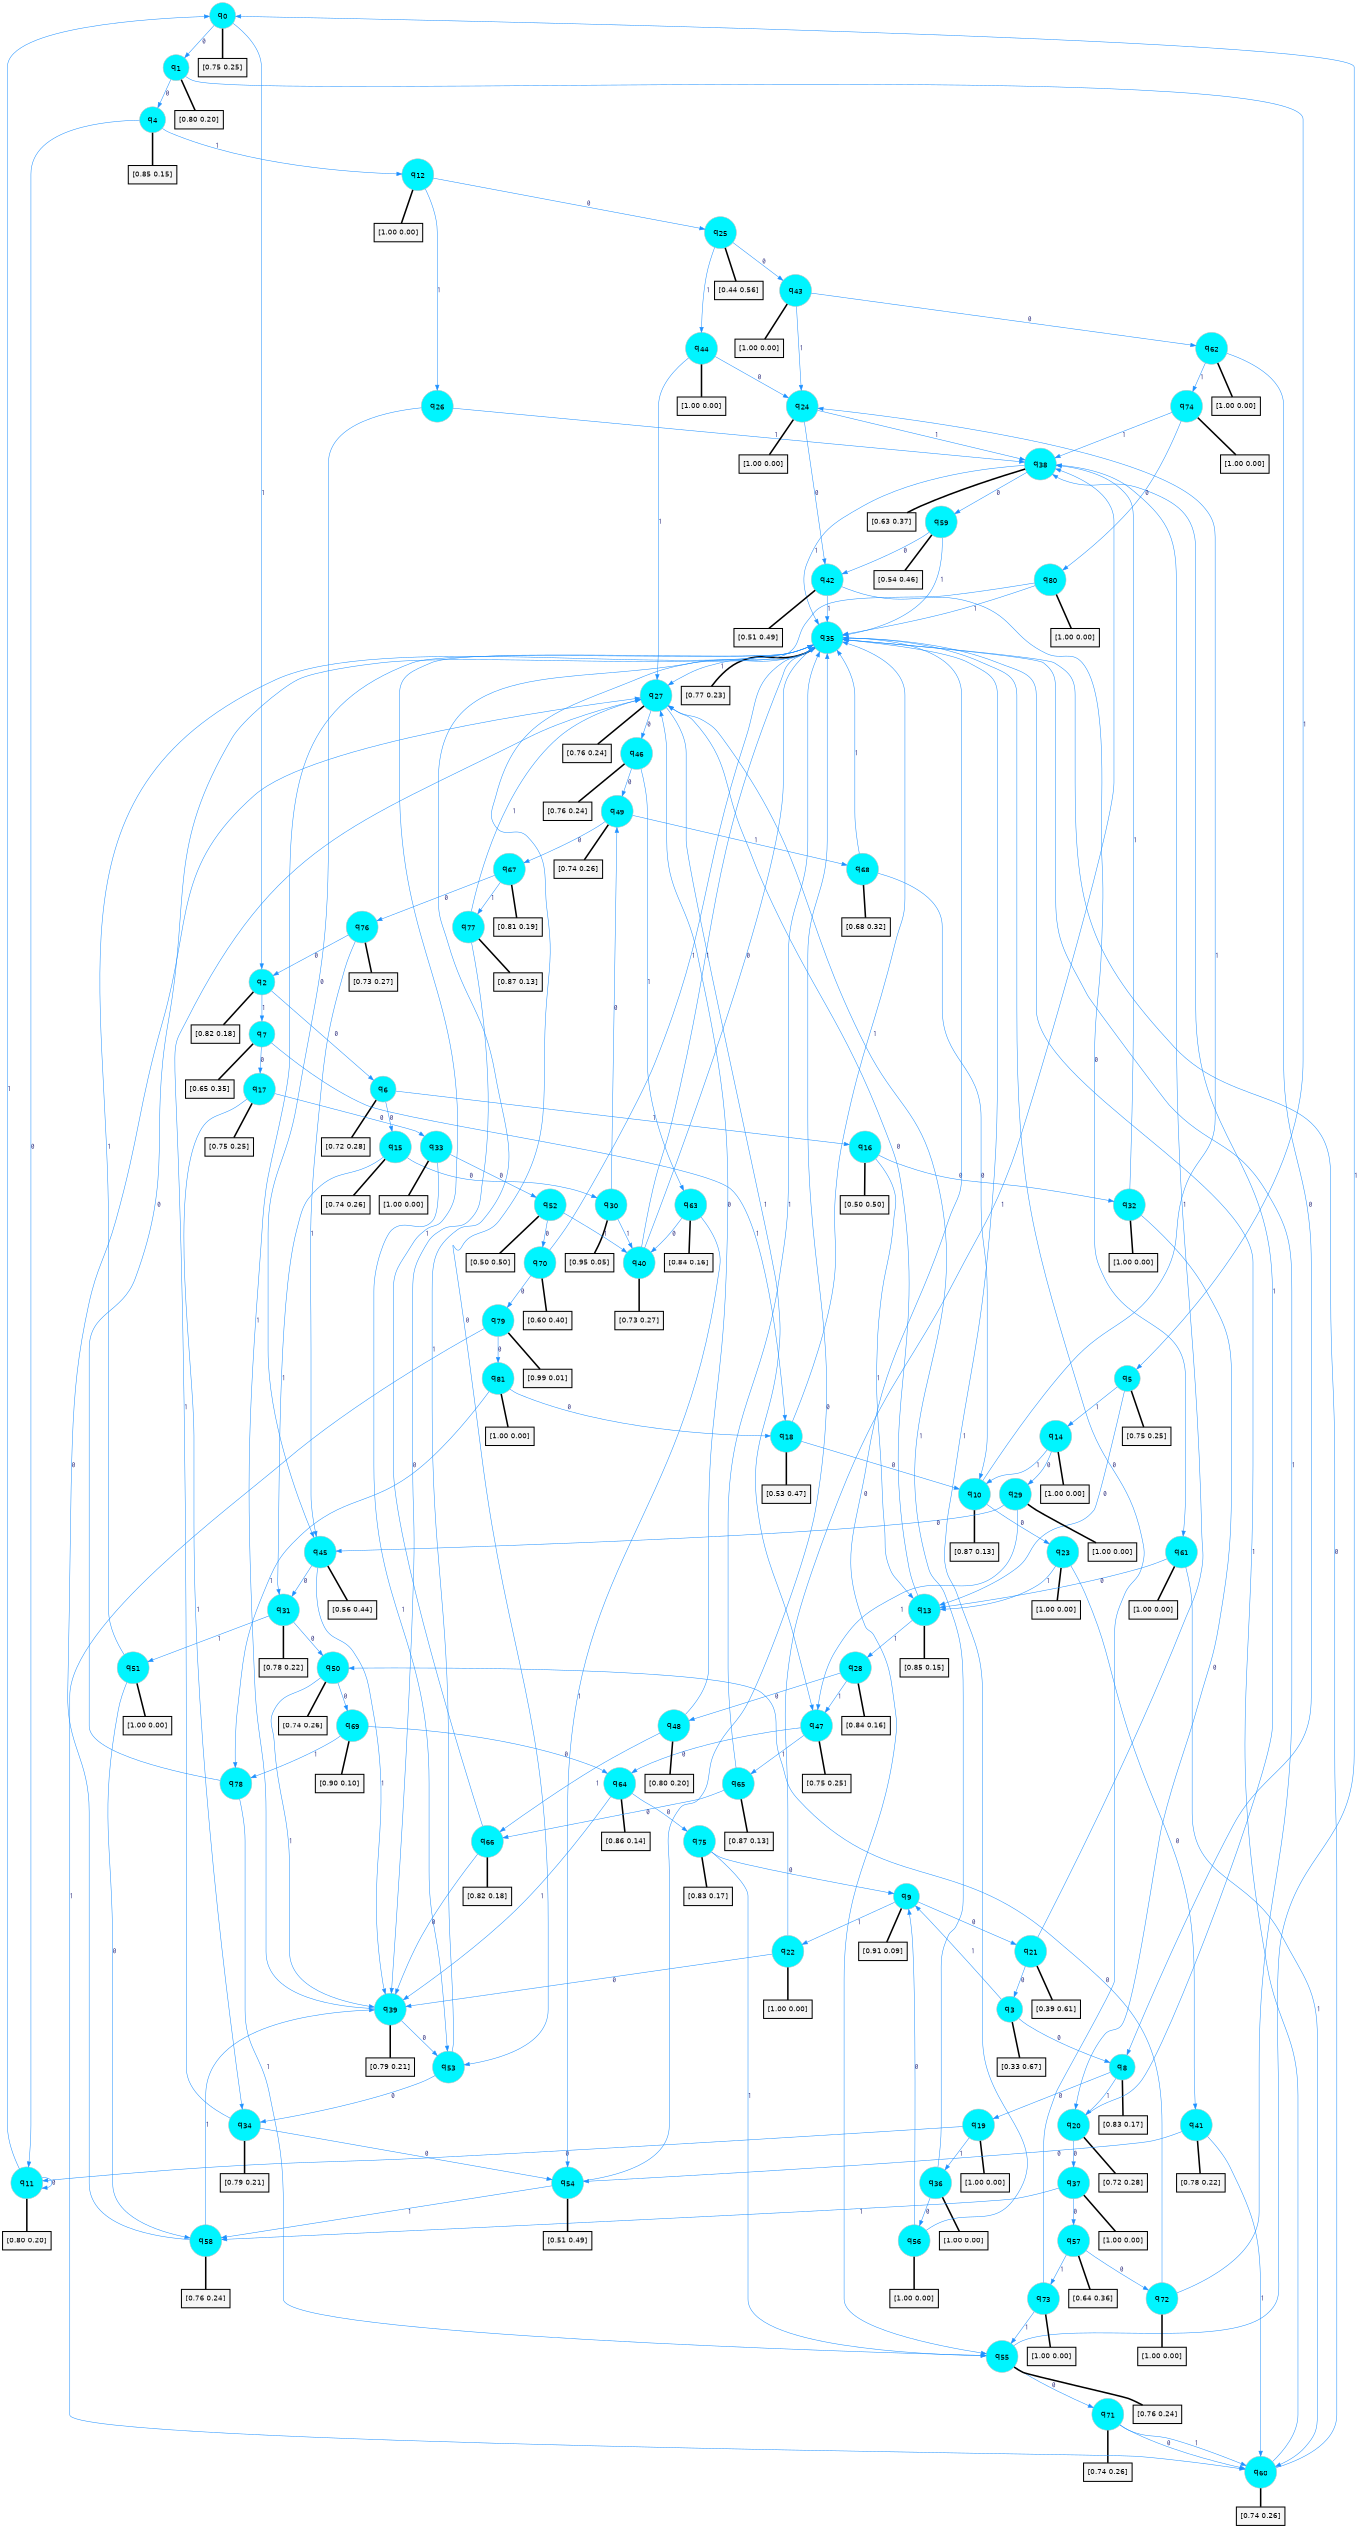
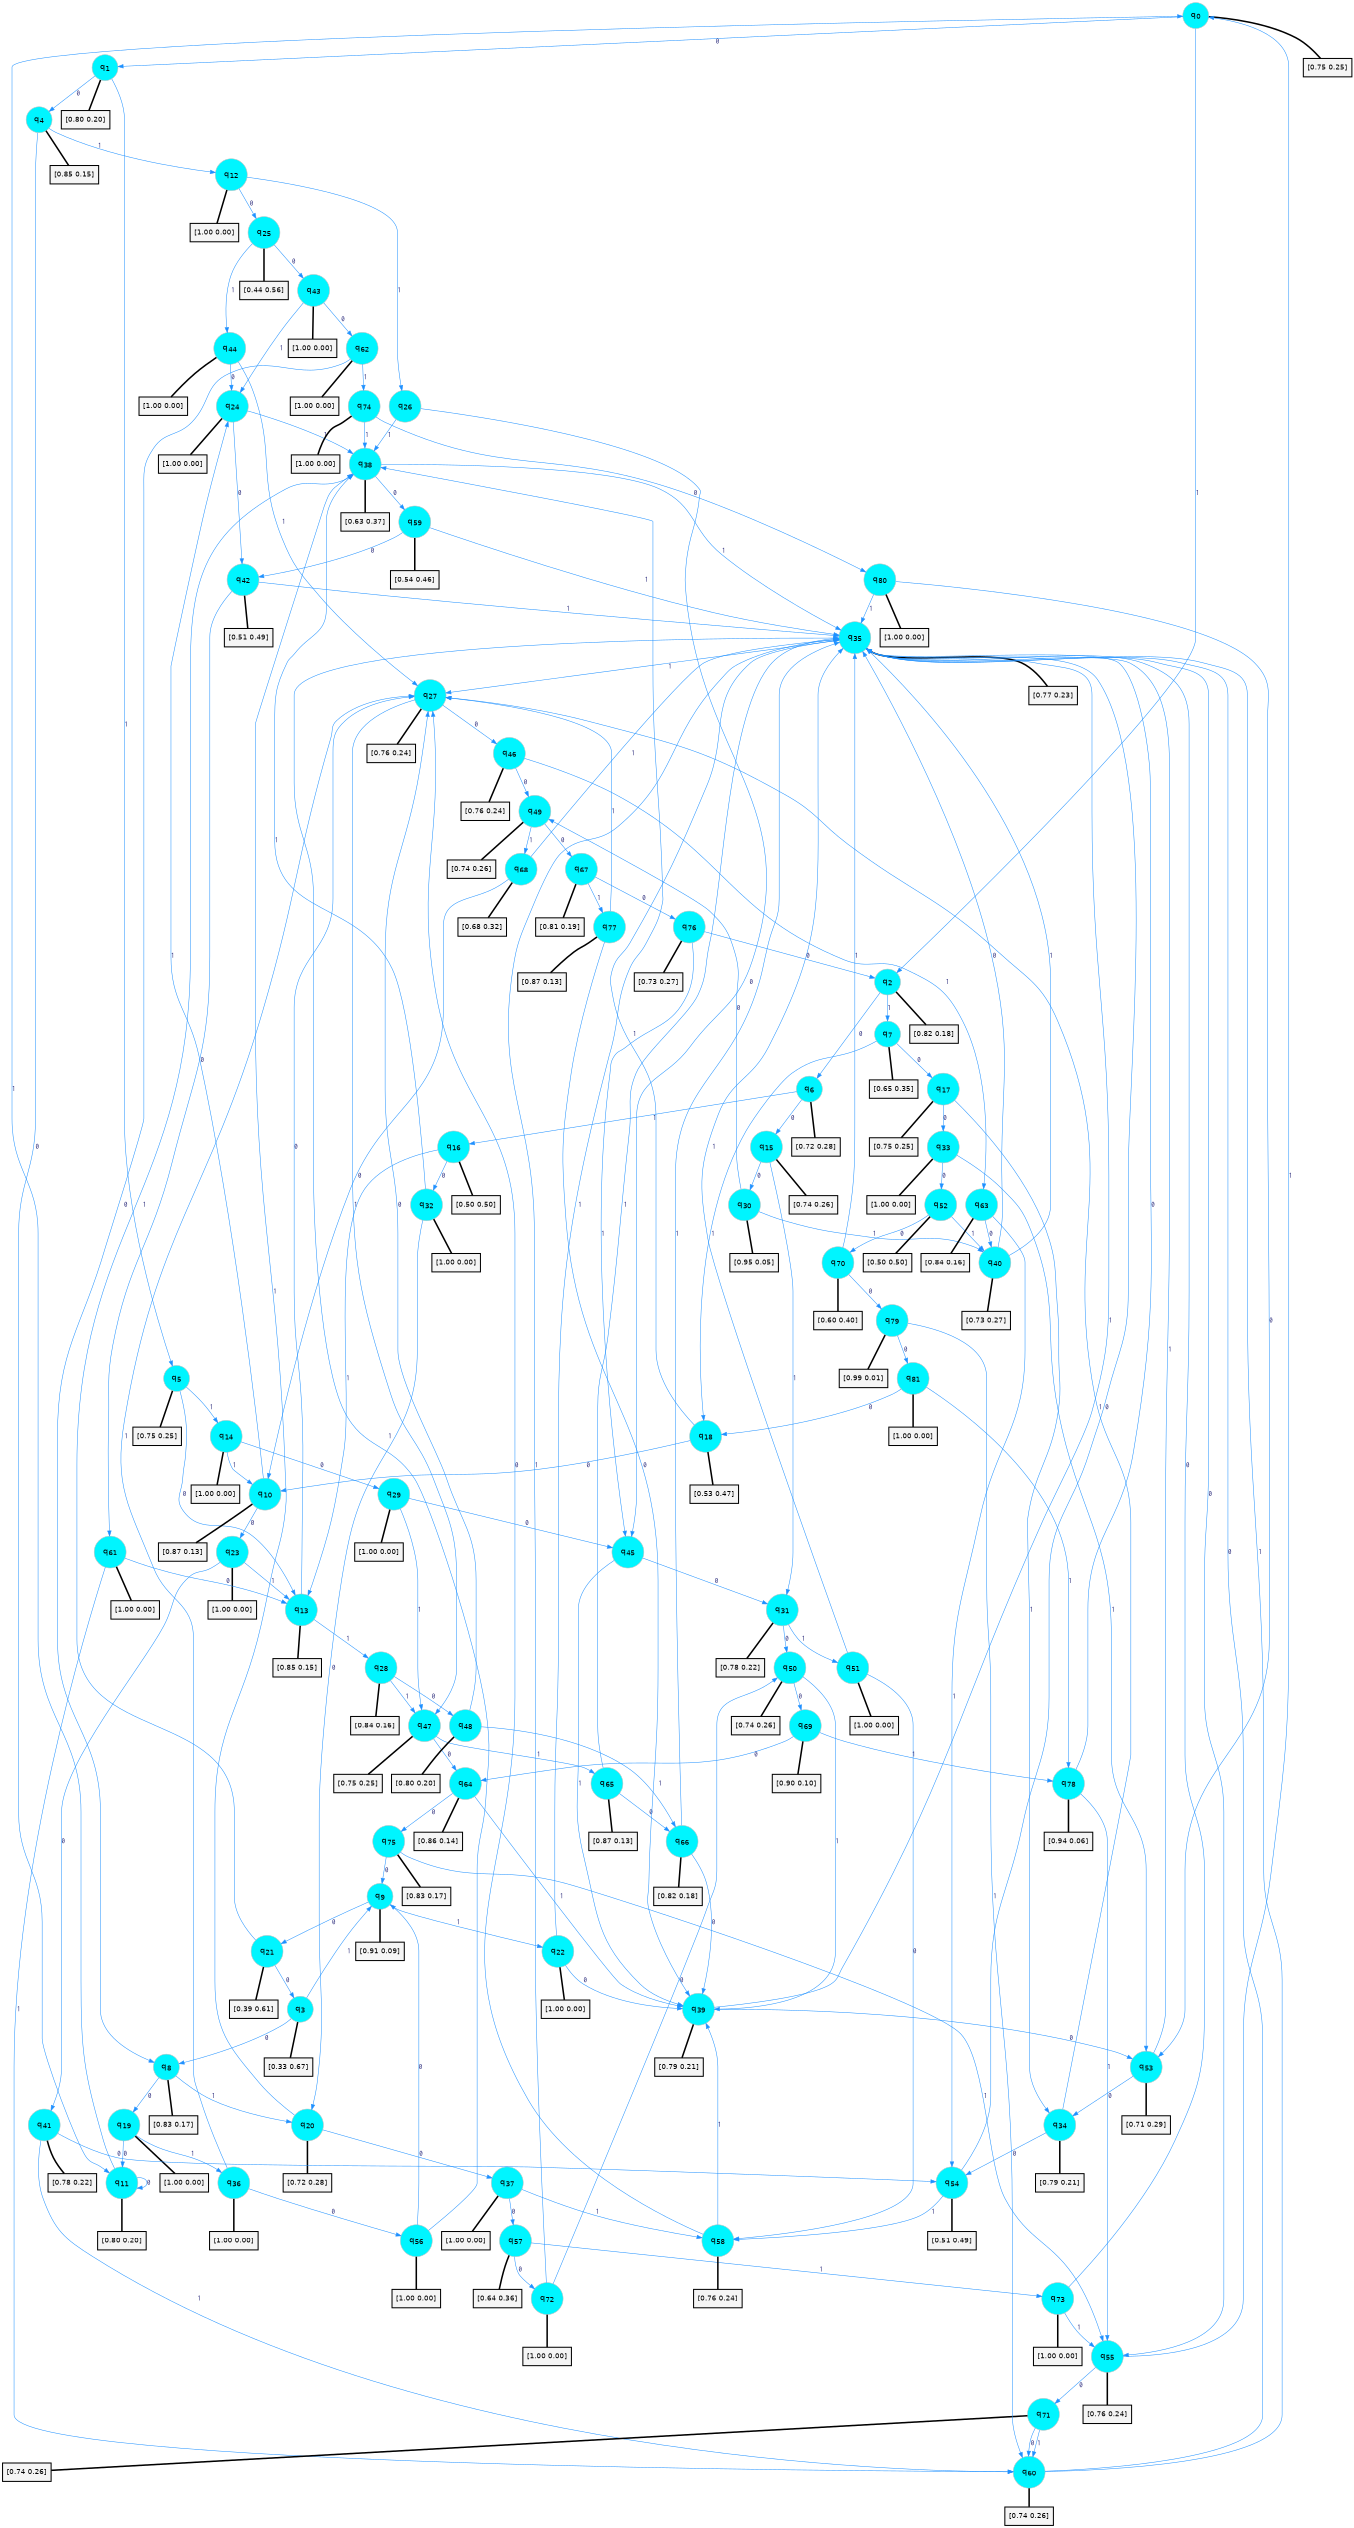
node "[0.56 0.44]": removed
node "[0.94 0.06]": added
node "[0.71 0.29]": added
